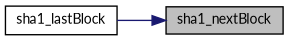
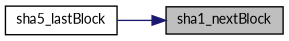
node "sha1_lastBlock": label "sha1_lastBlock" -> "sha5_lastBlock"
